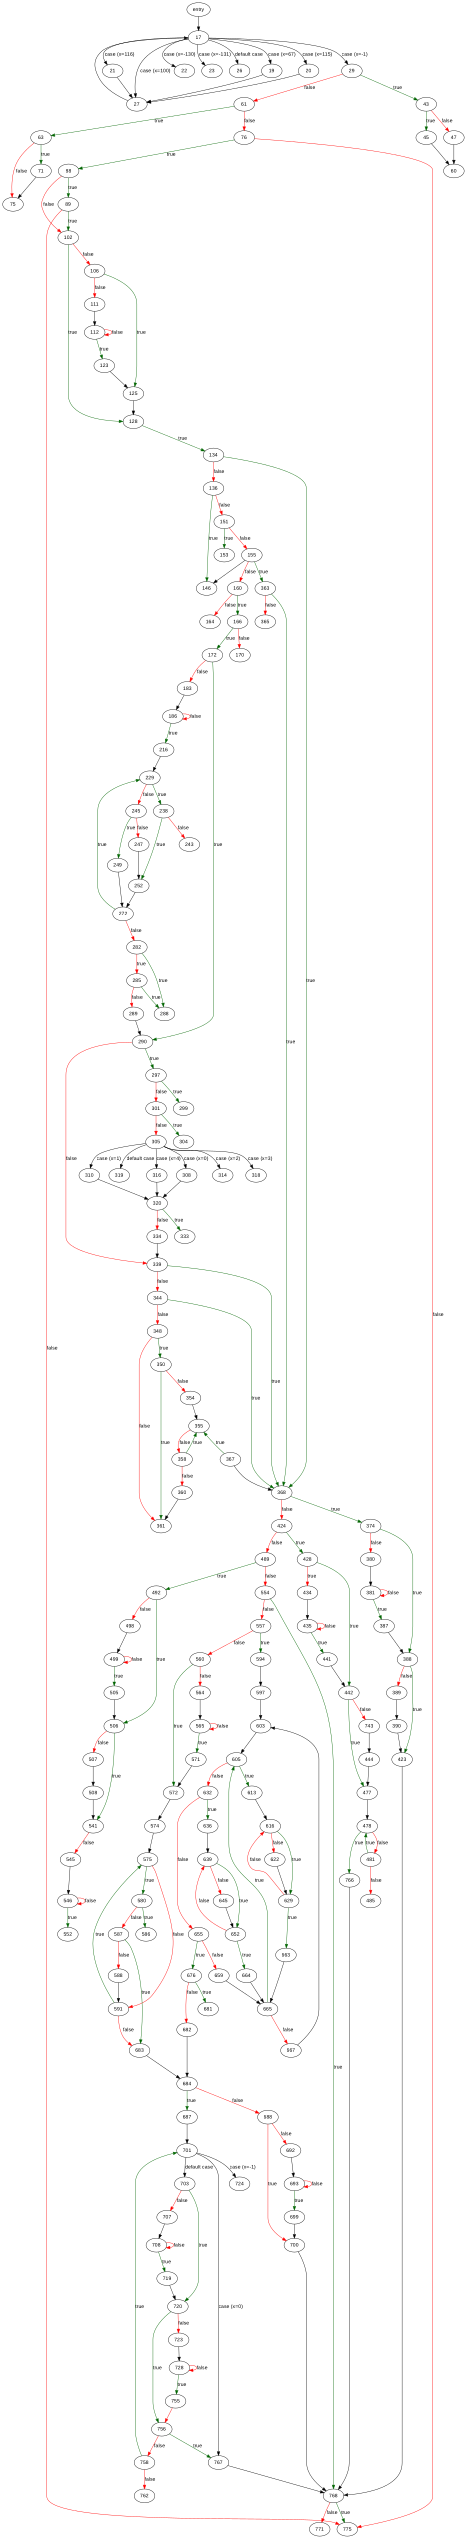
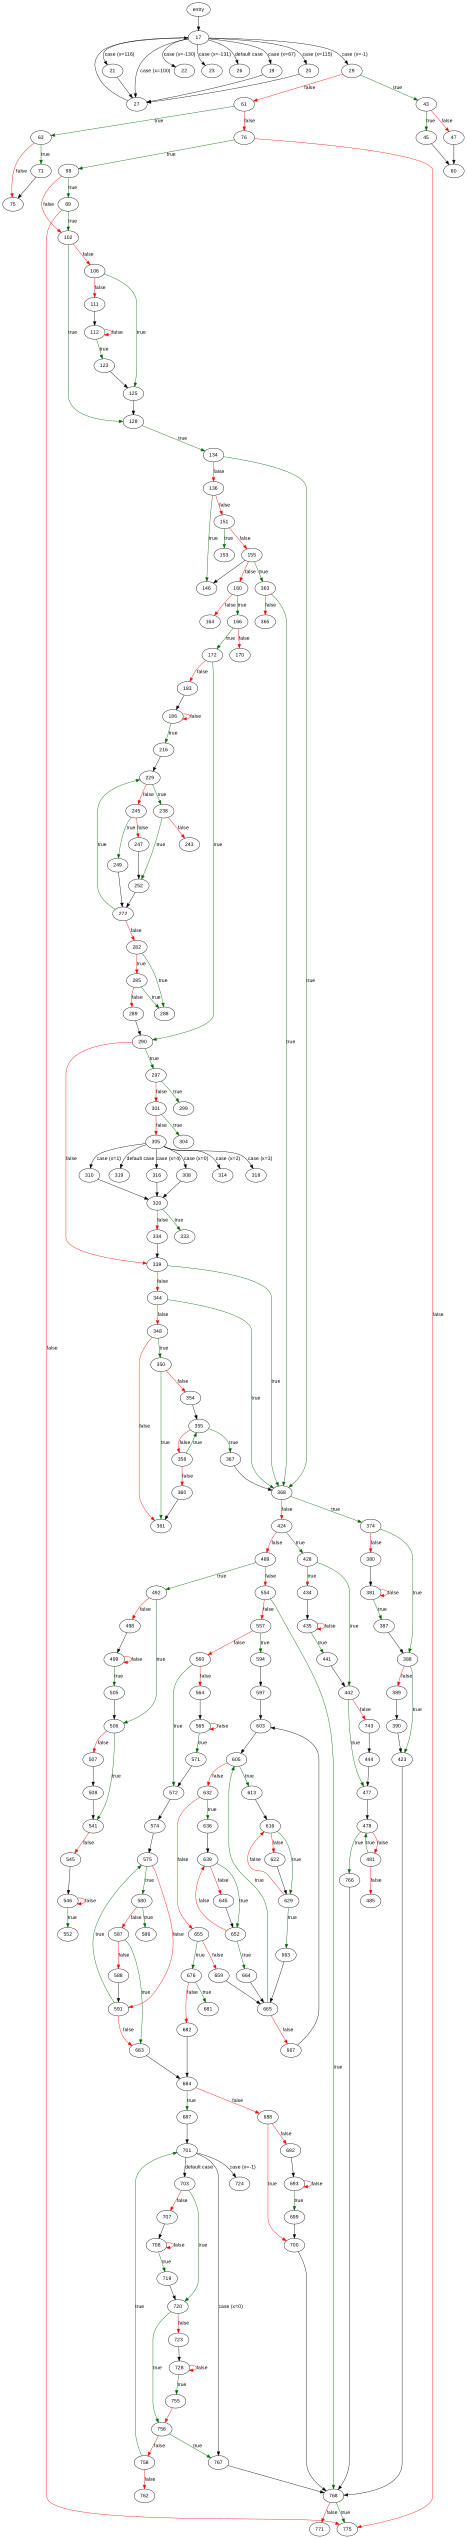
edge "367" -> "355": reversed
